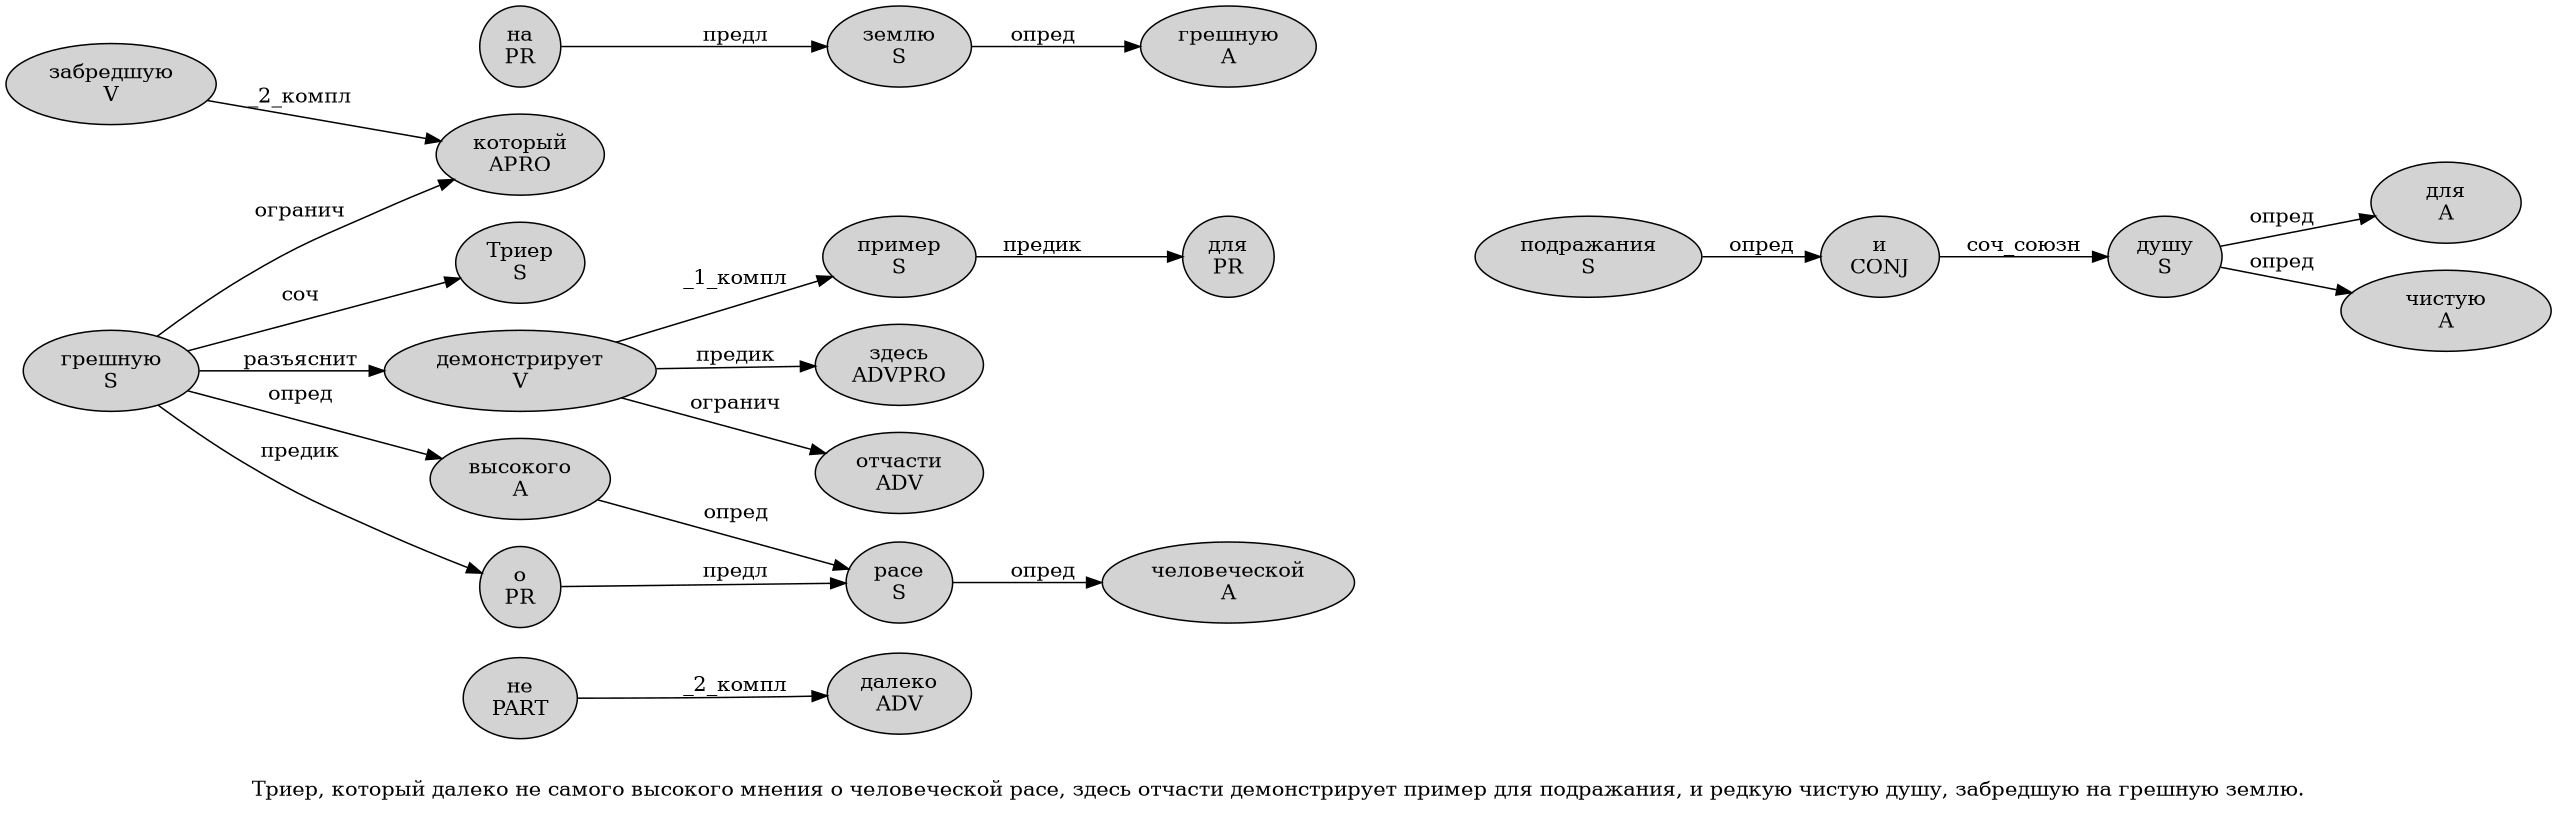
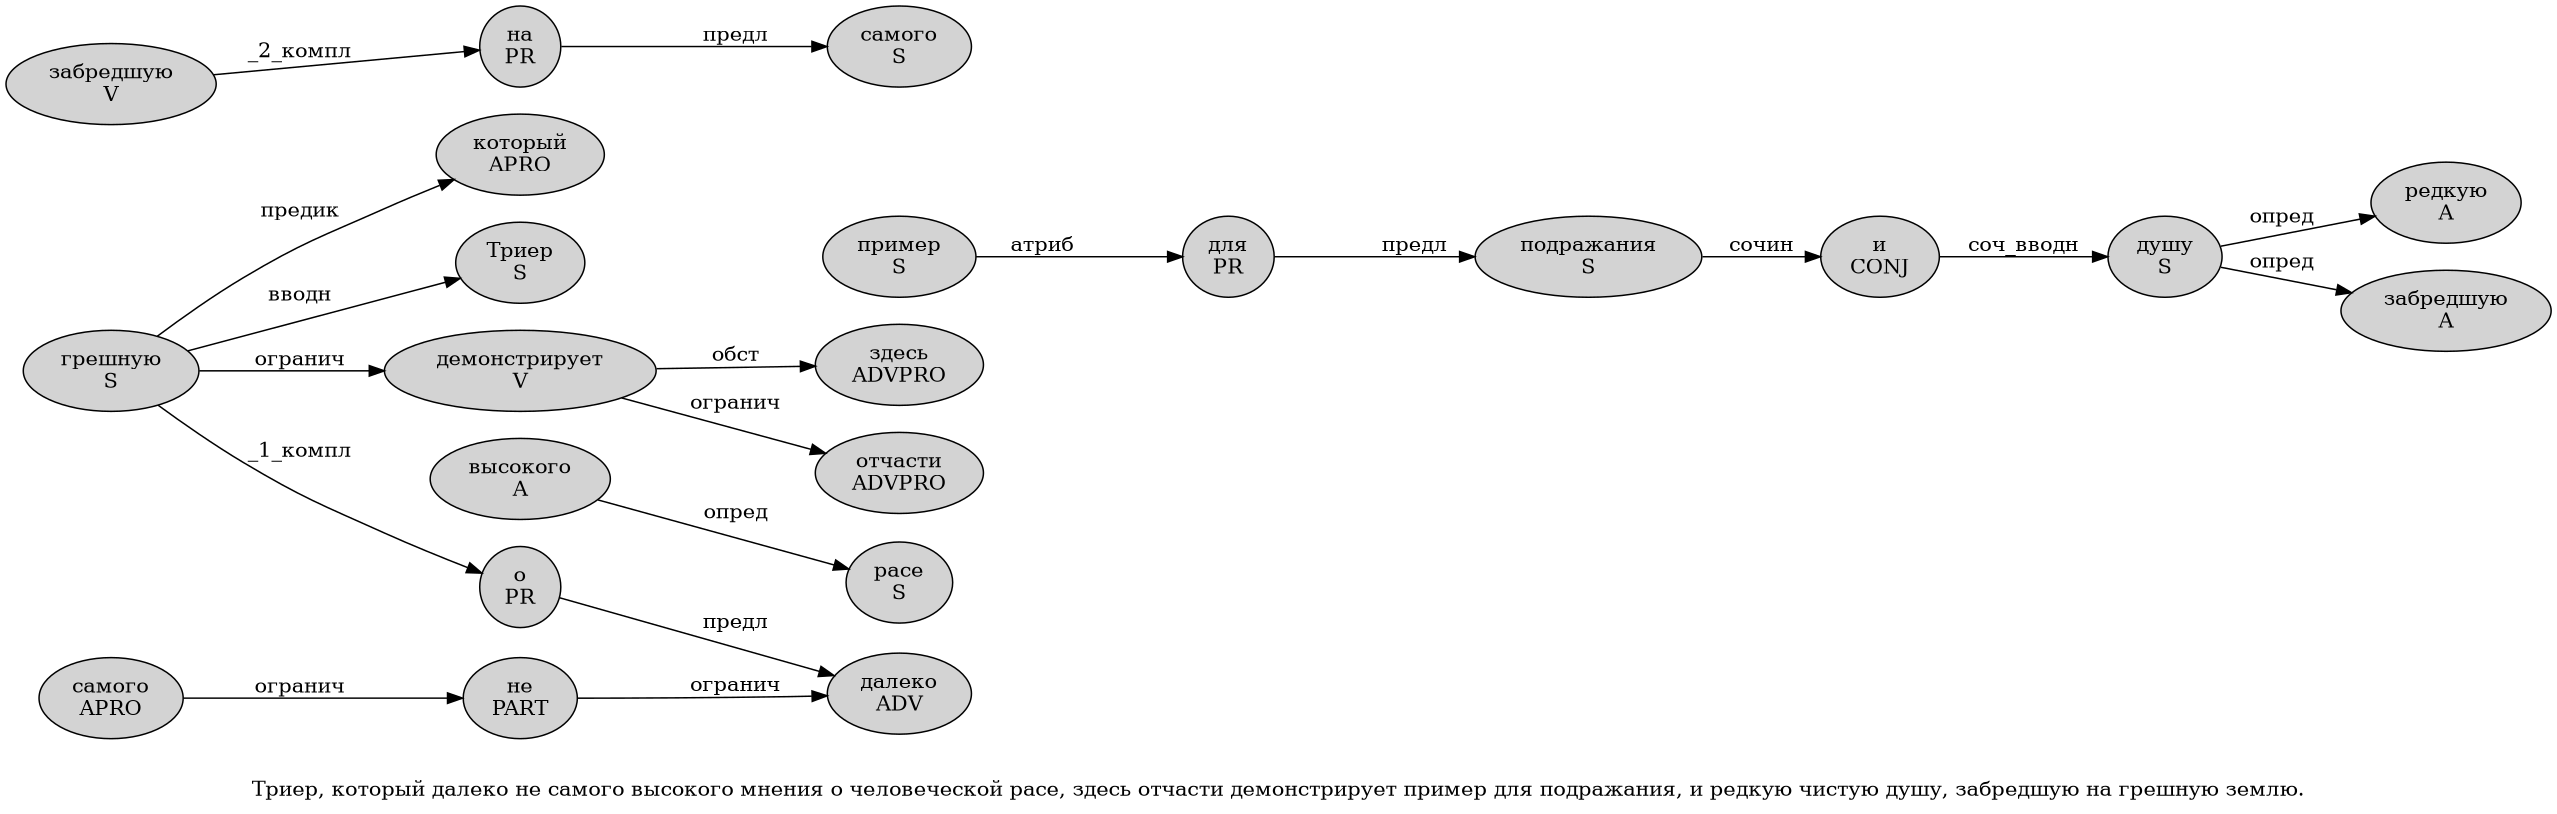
node "землю S": label "землю S" -> "самого S"
node "грешную A": removed
edge "забредшую V" -> "который APRO": now "забредшую V" -> "на PR"
node "для A": label "для A" -> "редкую A"
edge "грешную S" -> "который APRO": label "огранич" -> "предик"
edge "пример S" -> "для PR": label "предик" -> "атриб"
edge "подражания S" -> "и CONJ": label "опред" -> "сочин"
edge "и CONJ" -> "душу S": label "соч_союзн" -> "соч_вводн"
edge "для PR" -> "подражания S": added, label "предл"
edge "грешную S" -> "Триер S": label "соч" -> "вводн"
node "чистую A": label "чистую A" -> "забредшую A"
edge "демонстрирует V" -> "пример S": removed, label "_1_компл"
edge "демонстрирует V" -> "здесь ADVPRO": label "предик" -> "обст"
edge "грешную S" -> "демонстрирует V": label "разъяснит" -> "огранич"
edge "грешную S" -> "высокого A": removed, label "опред"
edge "грешную S" -> "о PR": label "предик" -> "_1_компл"
node "отчасти ADV": label "отчасти ADV" -> "отчасти ADVPRO"
node "человеческой A": removed
edge "о PR" -> "расе S": now "о PR" -> "далеко ADV"
edge "не PART" -> "далеко ADV": label "_2_компл" -> "огранич"
node "самого APRO": added
